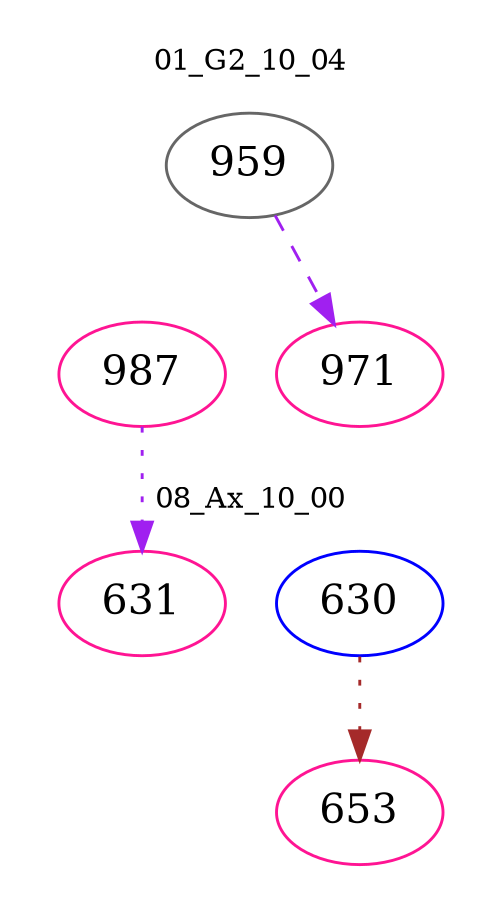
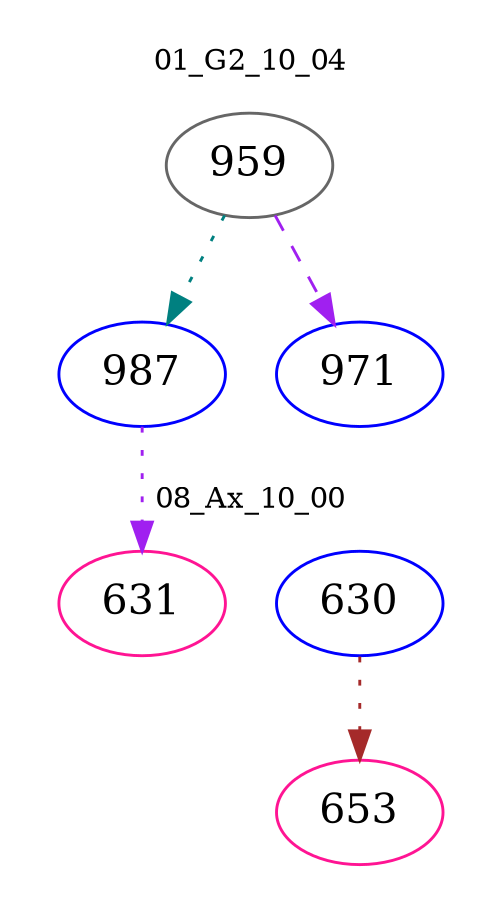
edge "959" -> "987": added
node "987": color deeppink -> blue
node "971": color deeppink -> blue
